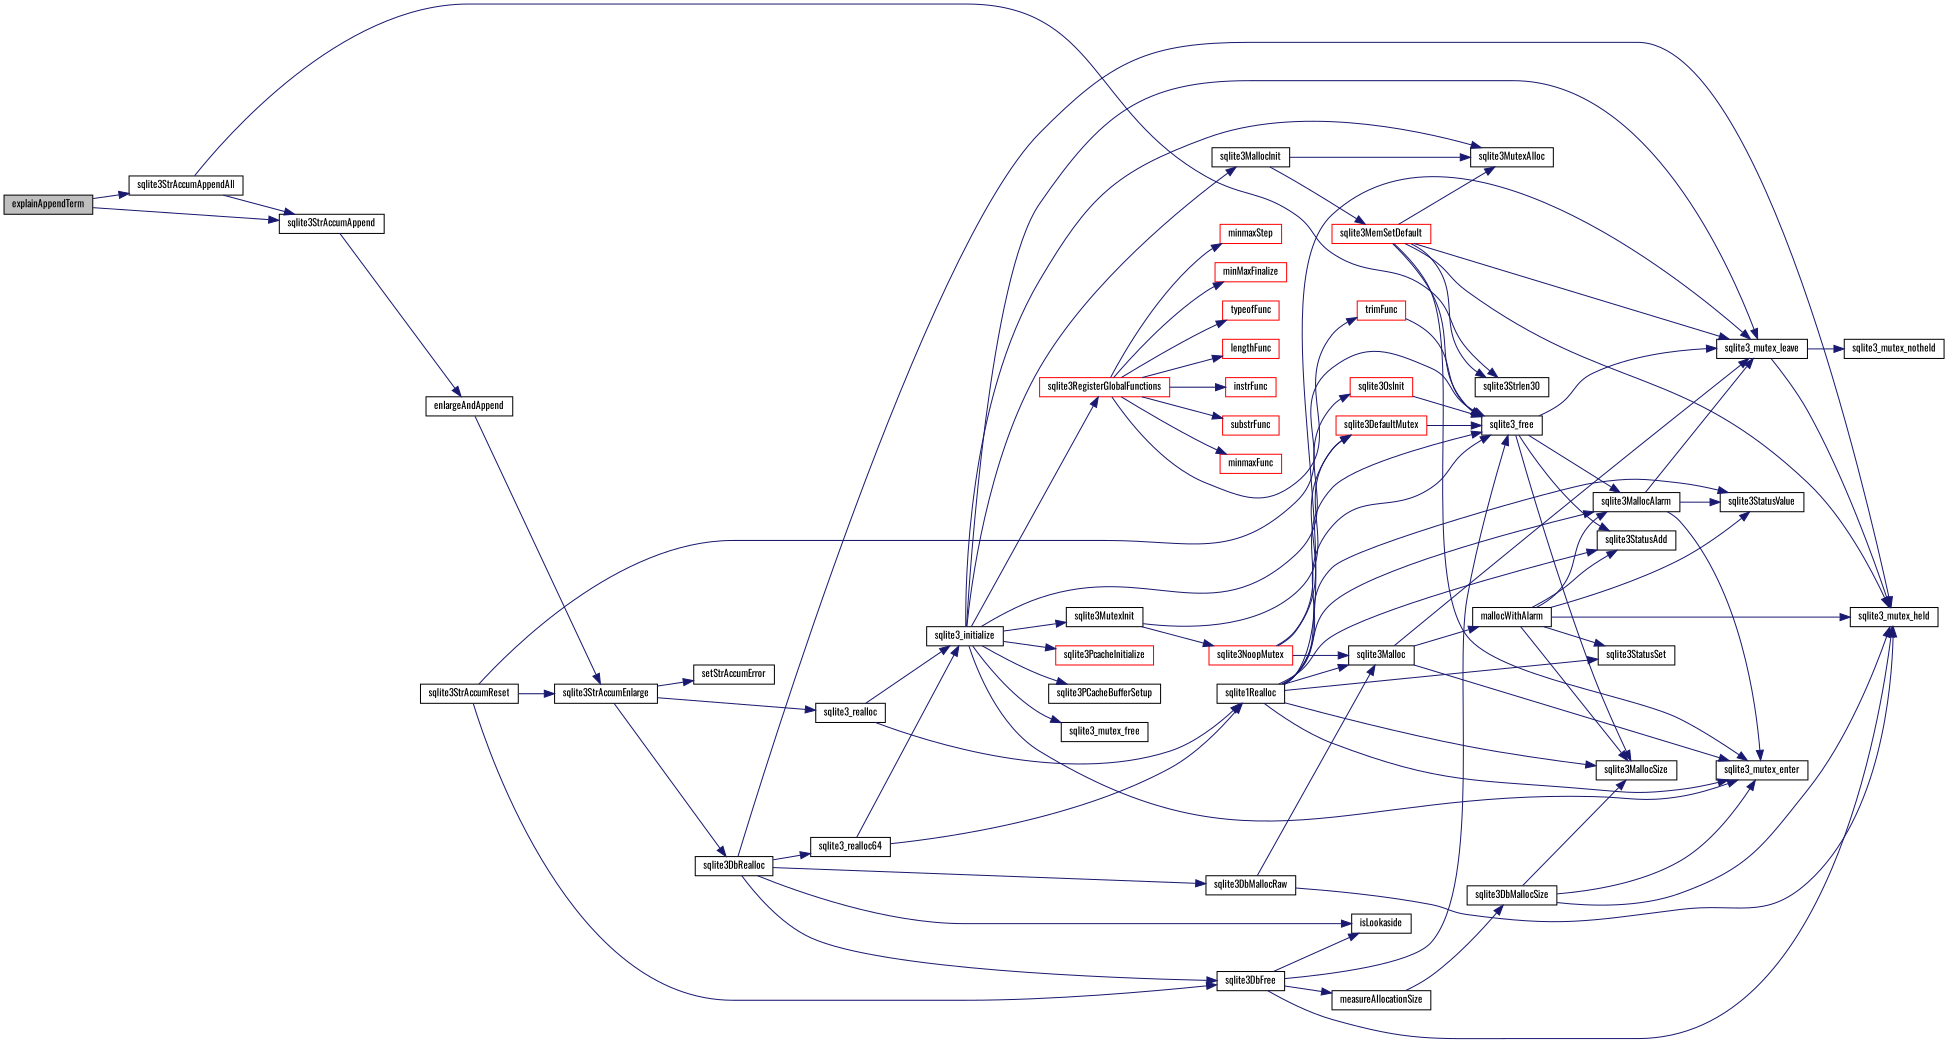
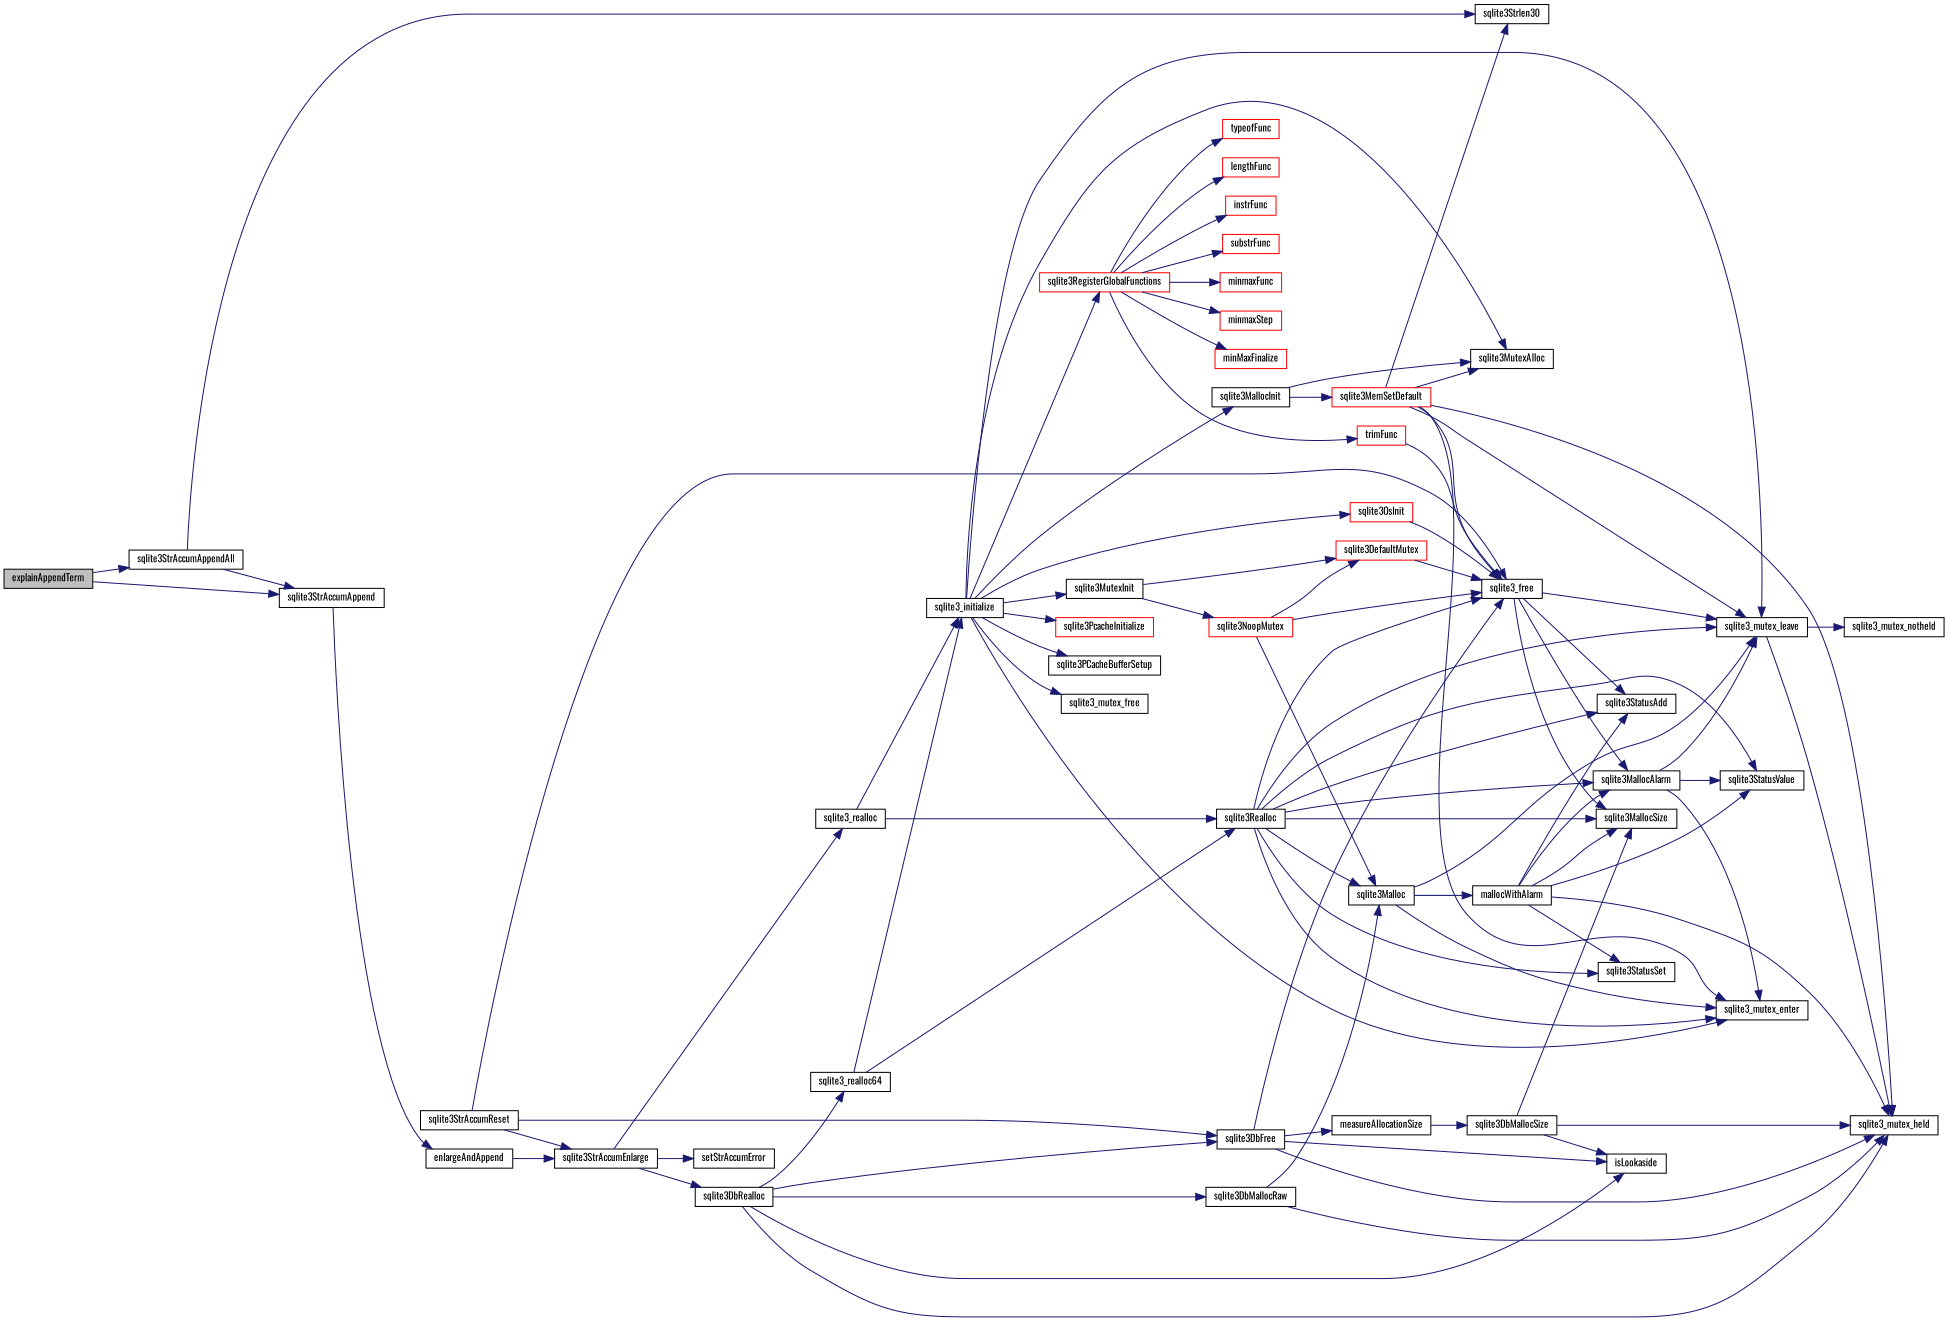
node "sqlite1Realloc": label "sqlite1Realloc" -> "sqlite3Realloc"
edge "sqlite3DbMallocSize" -> "sqlite3_mutex_enter": now "sqlite3DbMallocSize" -> "isLookaside"
